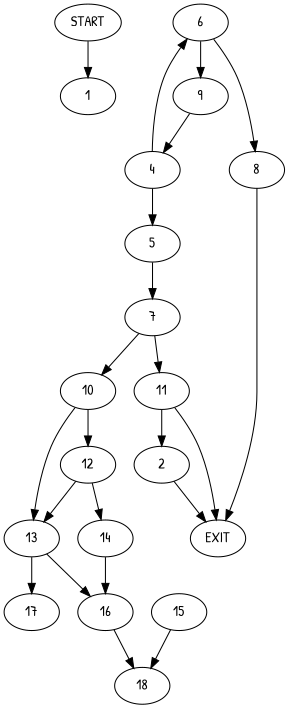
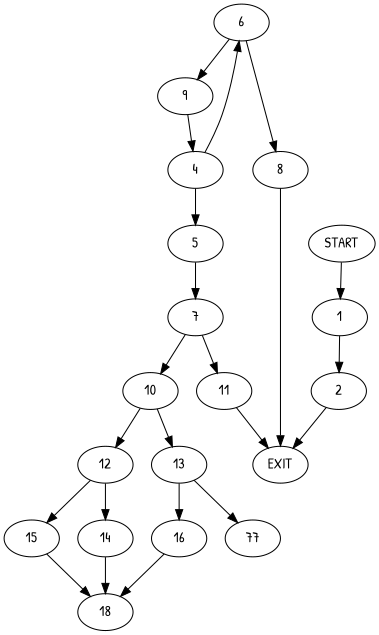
edge "11" -> "2": now "1" -> "2"
edge "12" -> "13": now "12" -> "15"
edge "14" -> "16": now "14" -> "18"
node "17": label "17" -> "77"
